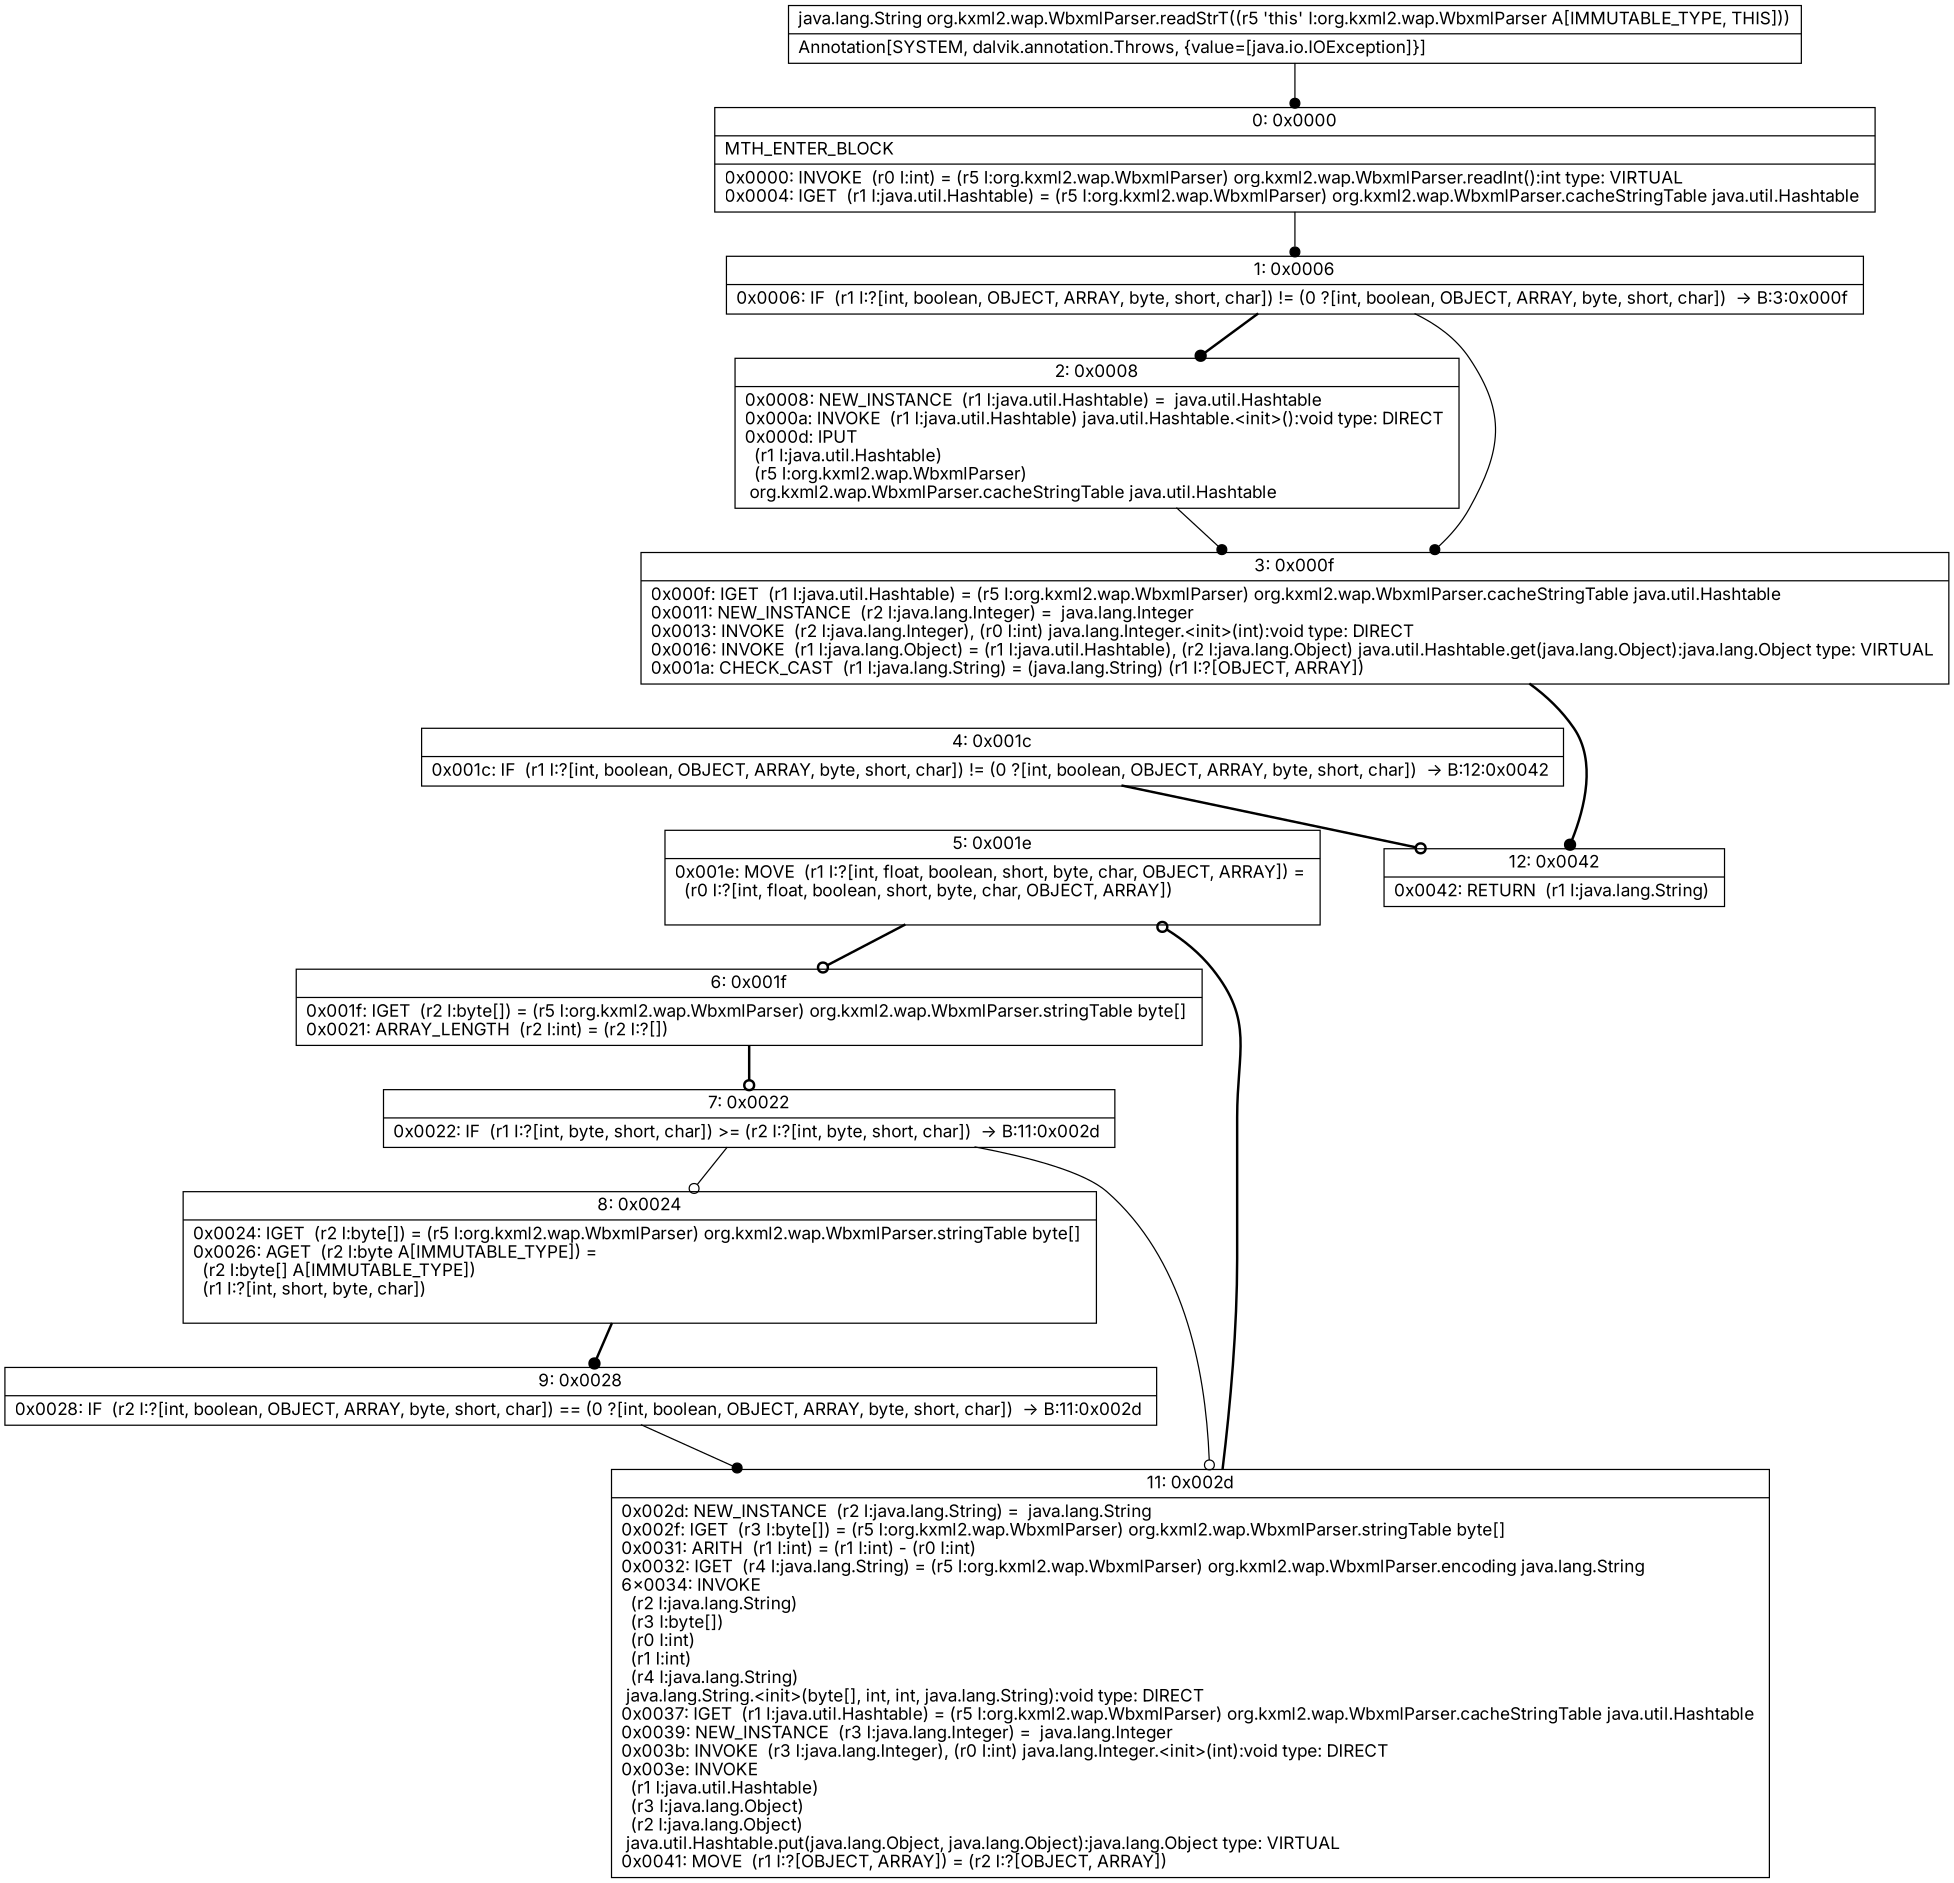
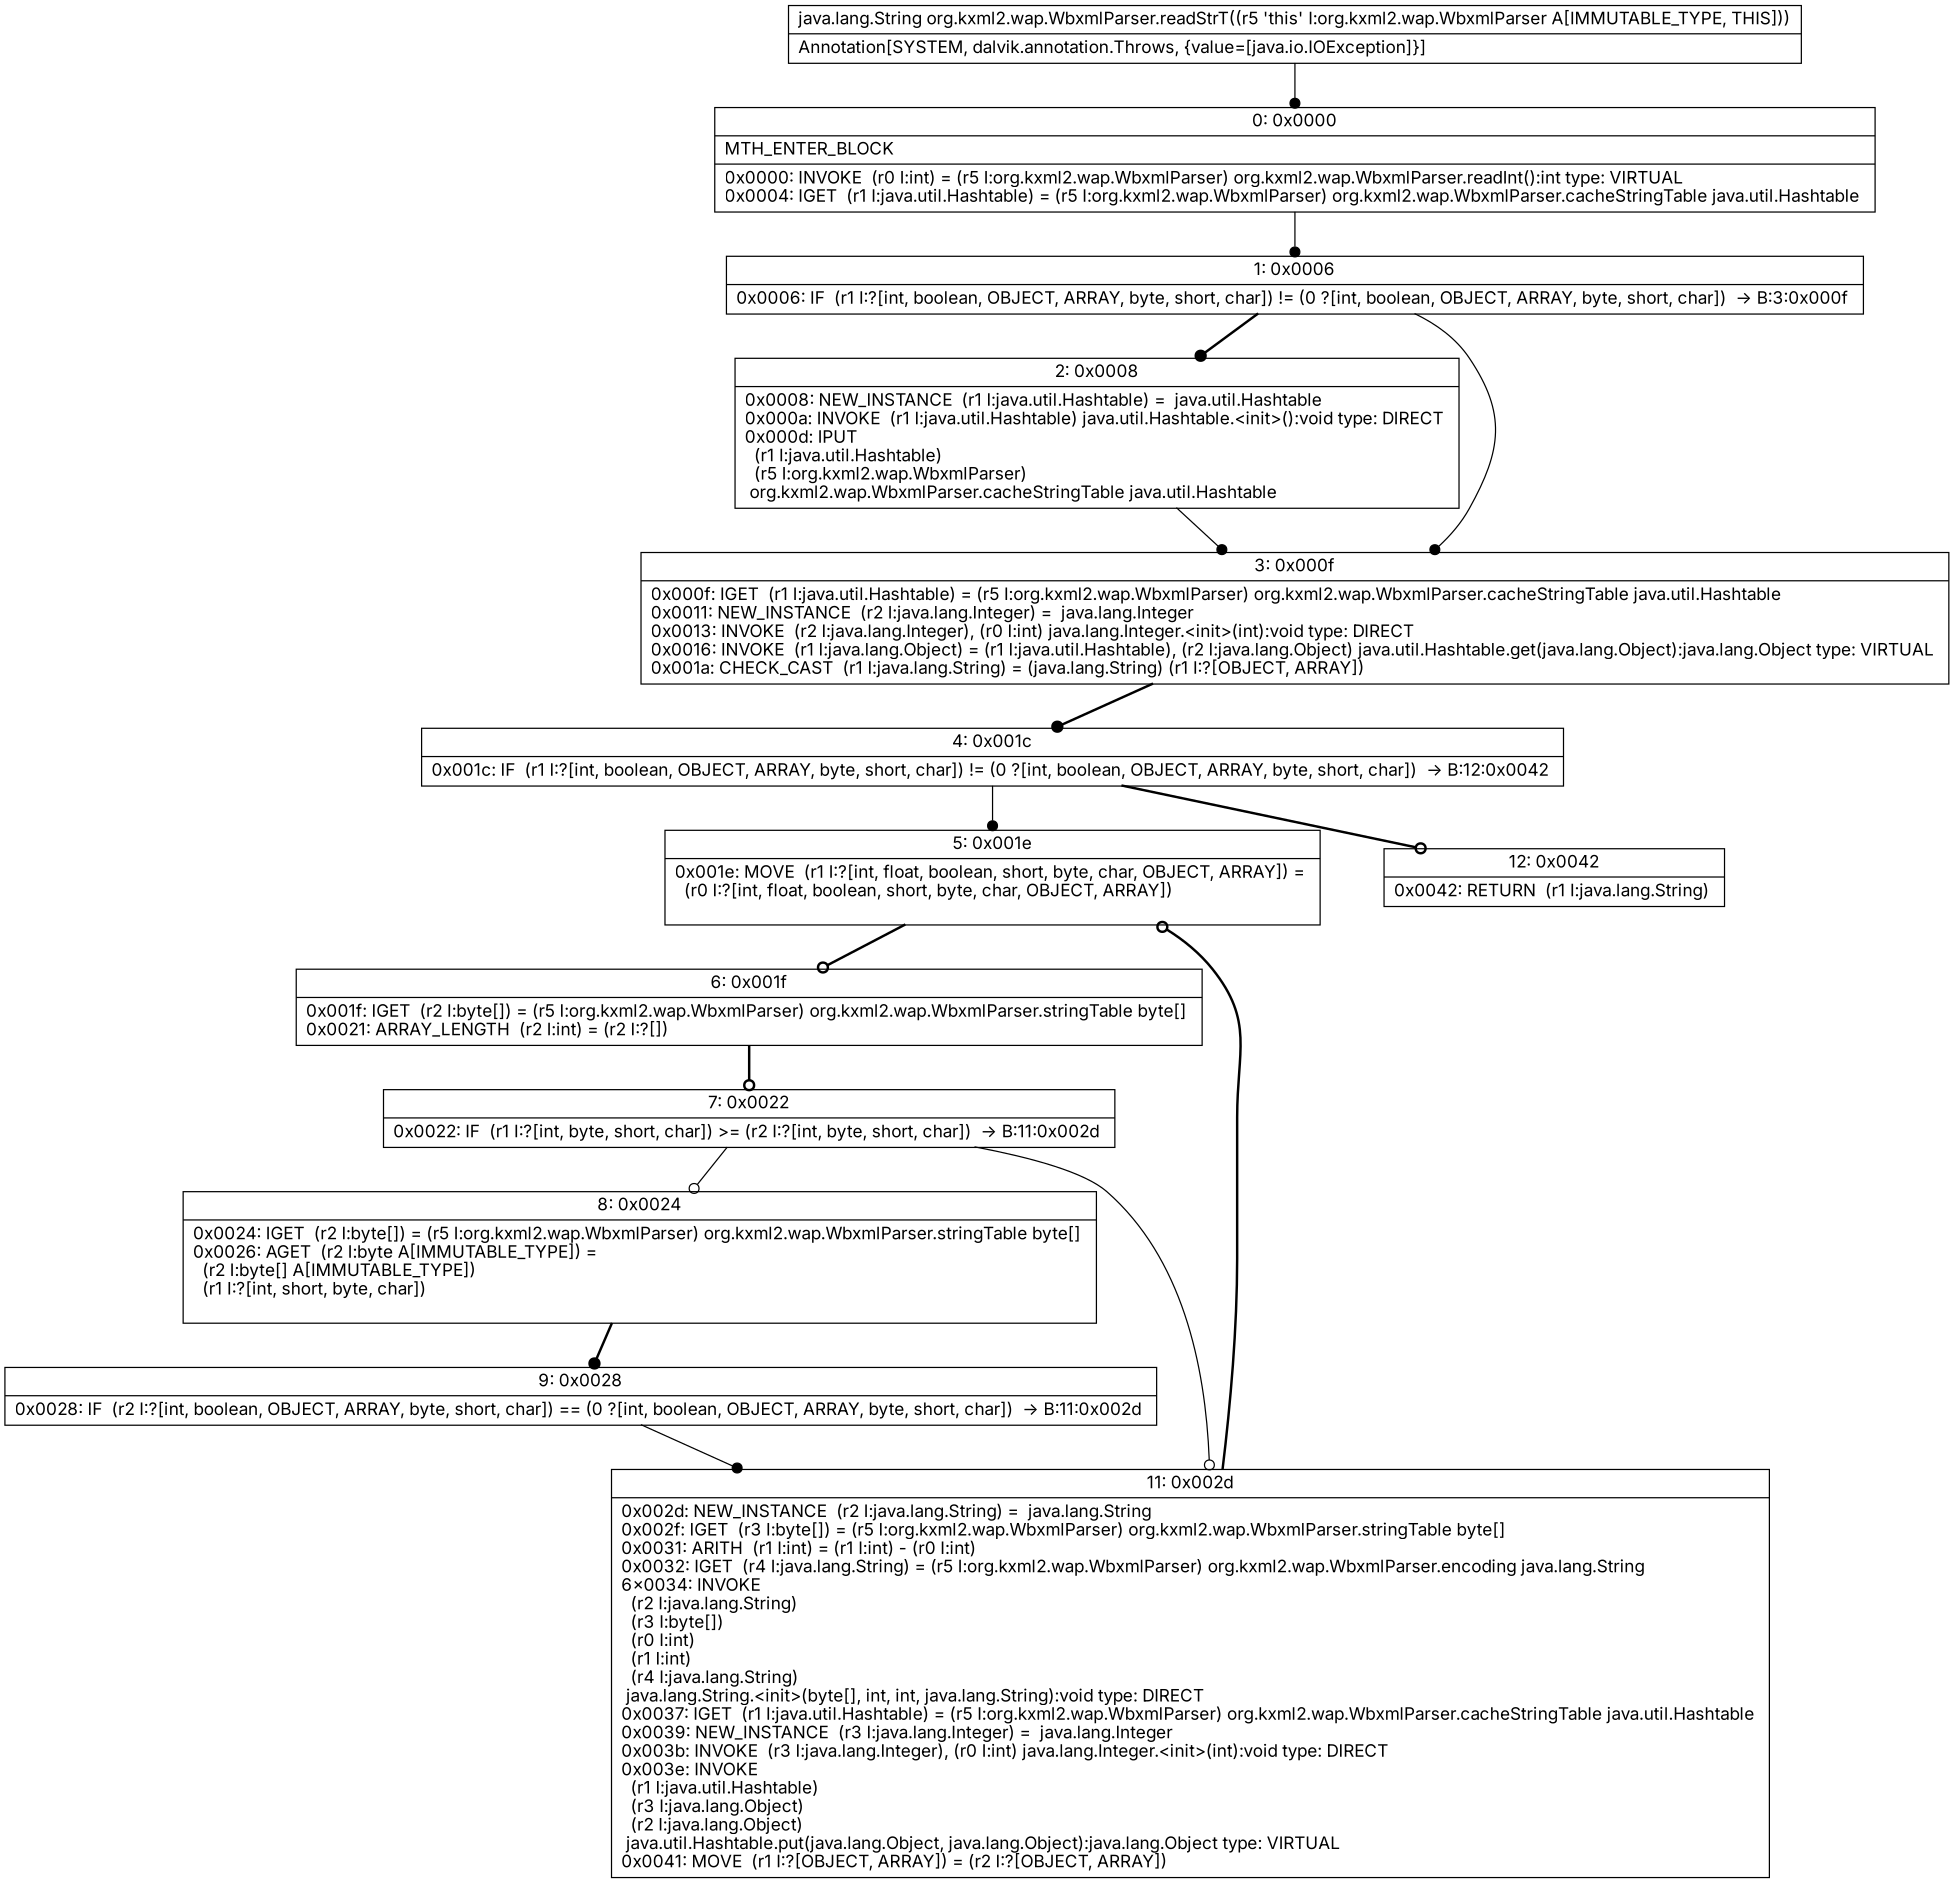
edge "3: 0x000f" -> "12: 0x0042": now "3: 0x000f" -> "4: 0x001c"
edge "4: 0x001c" -> "5: 0x001e": added
